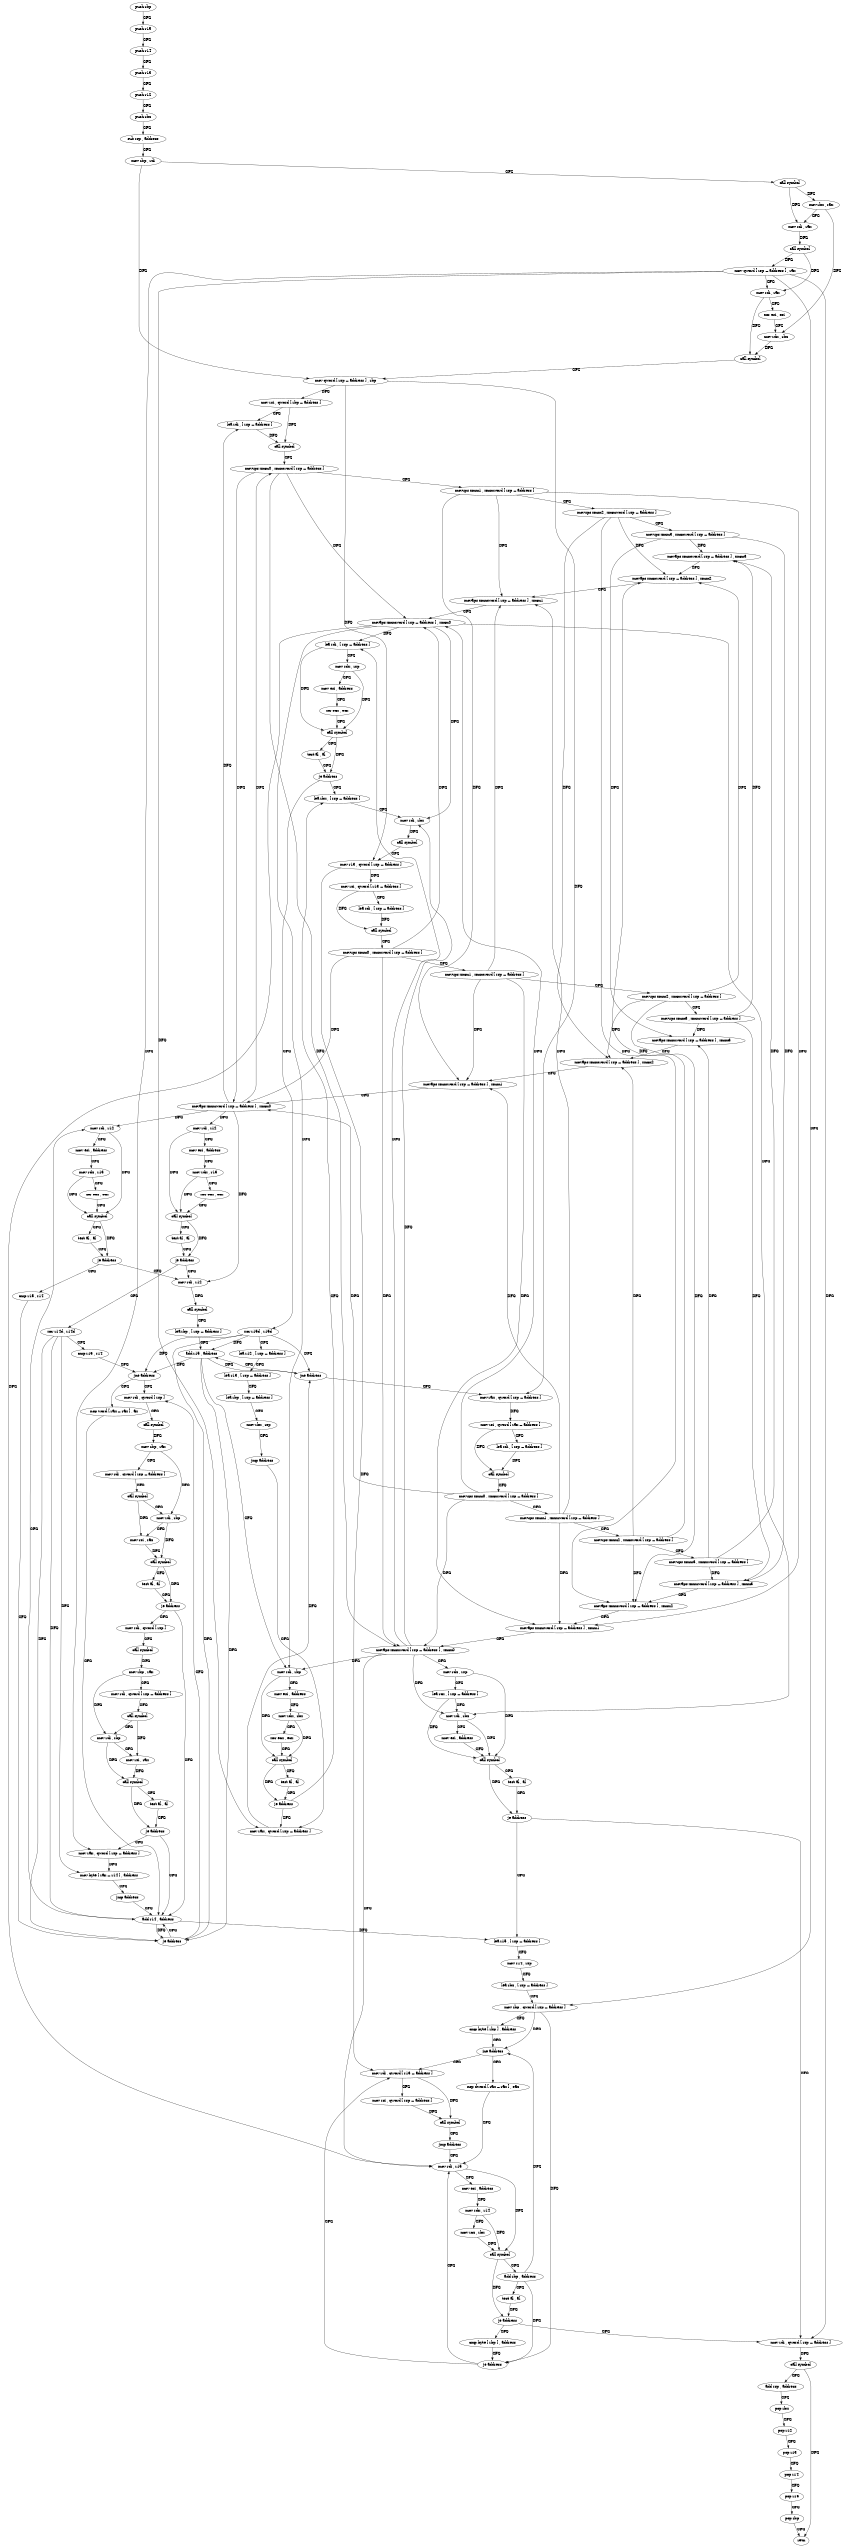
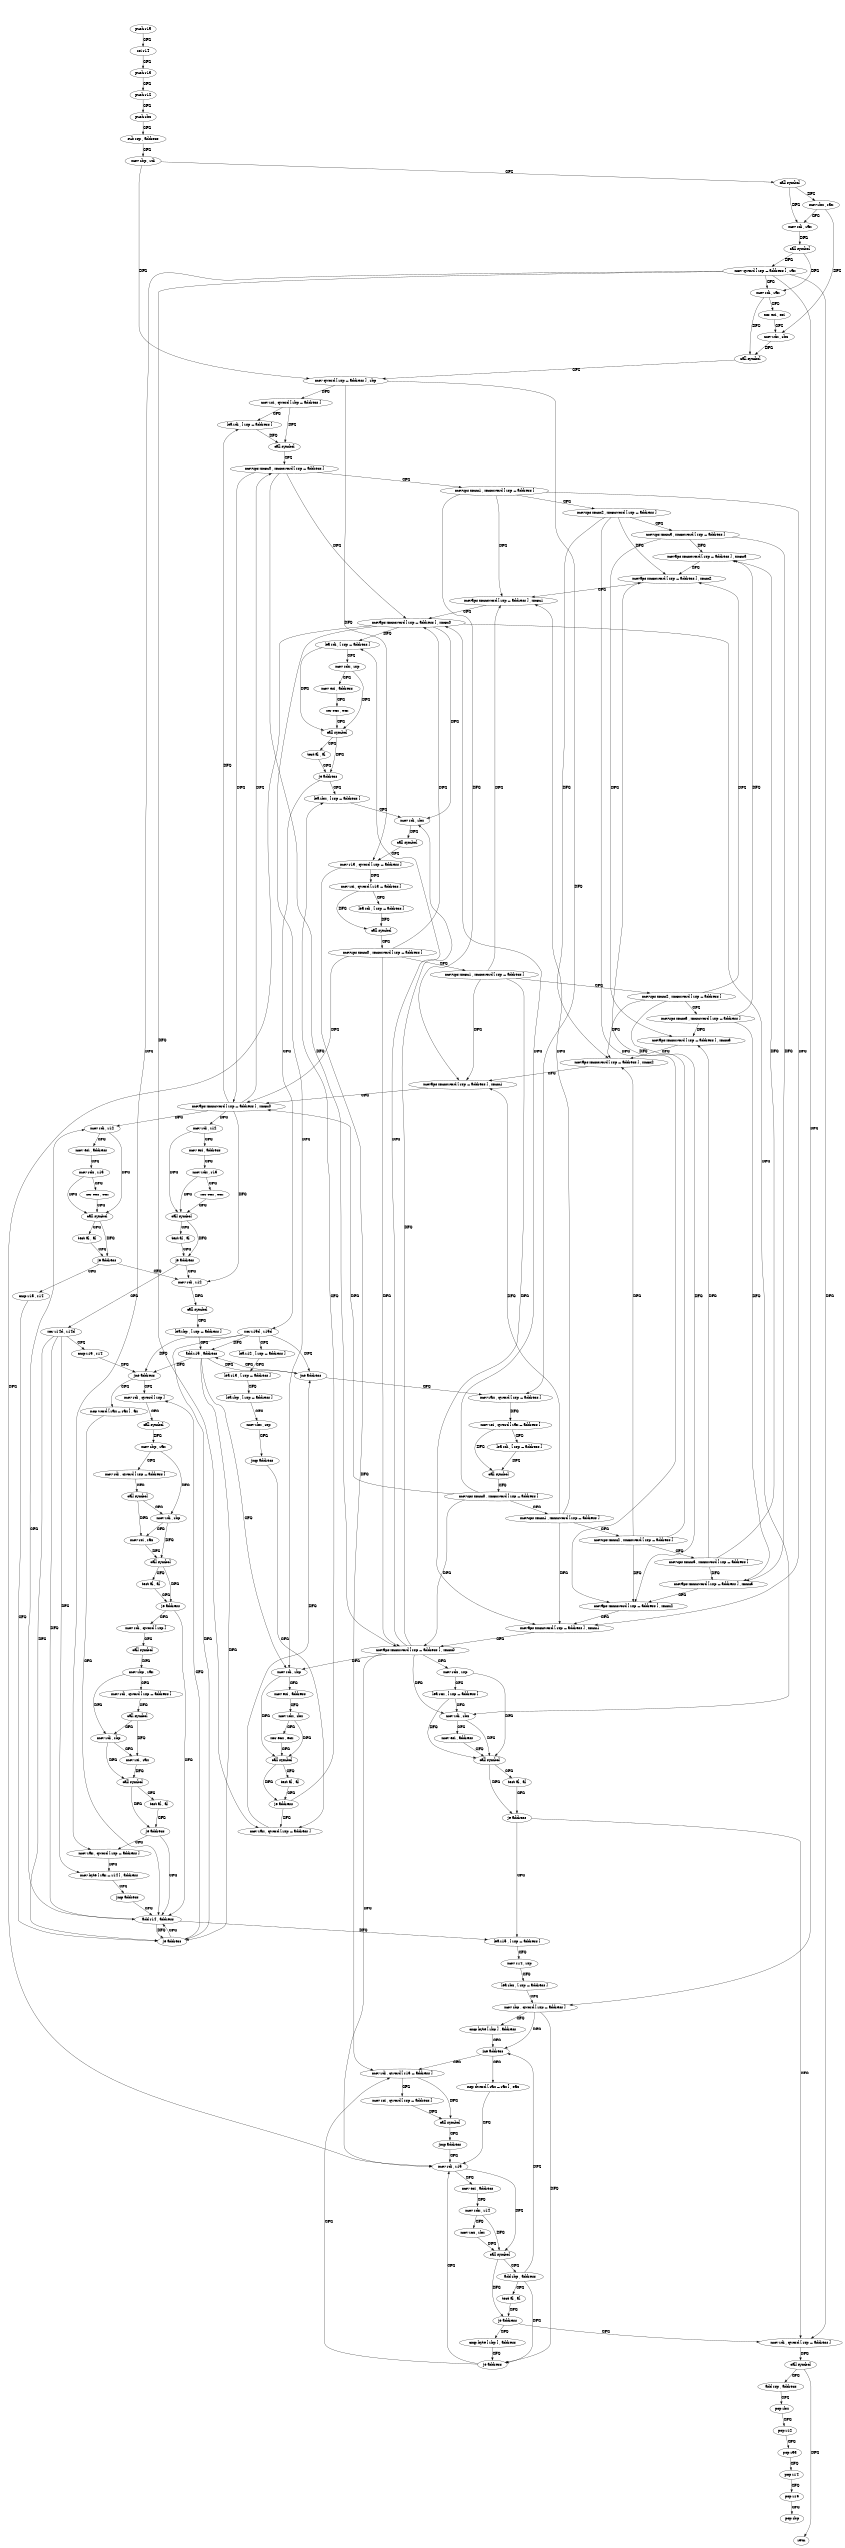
node "push rbp": removed
node "push r14": label "push r14" -> "rsi r14"
node "pop r13": label "pop r13" -> "pop r33"
edge "pop rbp" -> "retn": removed, label "CFG"
